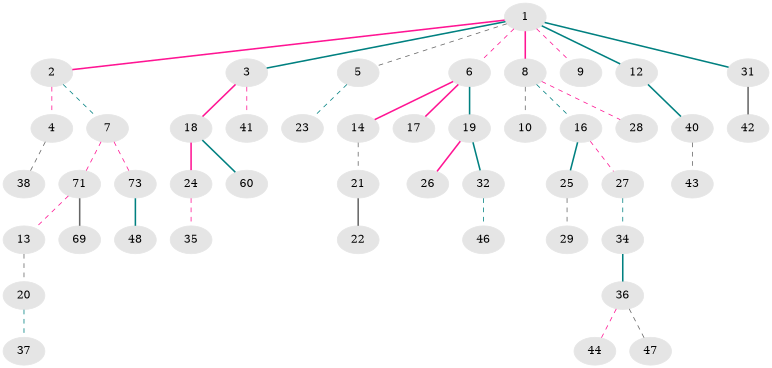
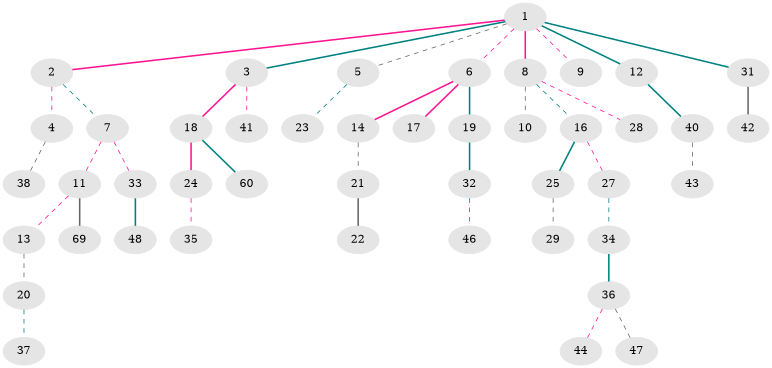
node "71": label "71" -> "11"
node "73": label "73" -> "33"
node "26": removed
